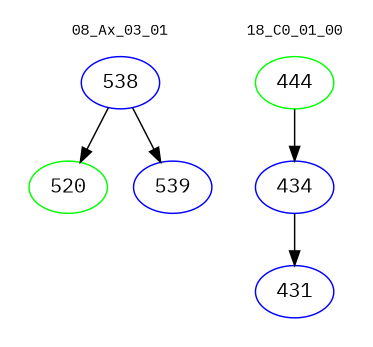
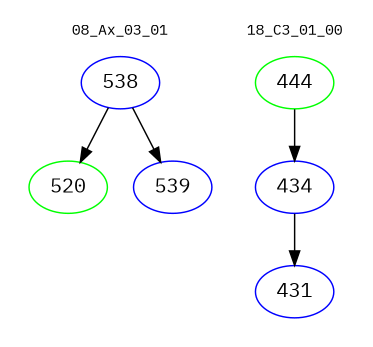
cluster "18_C0_01_00": label "18_C0_01_00" -> "18_C3_01_00"
